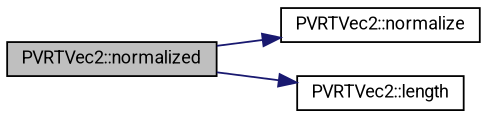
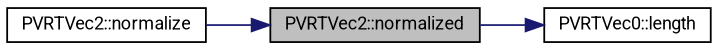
edge "PVRTVec2::normalized" -> "PVRTVec2::normalize": reversed
node "PVRTVec2::length": label "PVRTVec2::length" -> "PVRTVec0::length"
